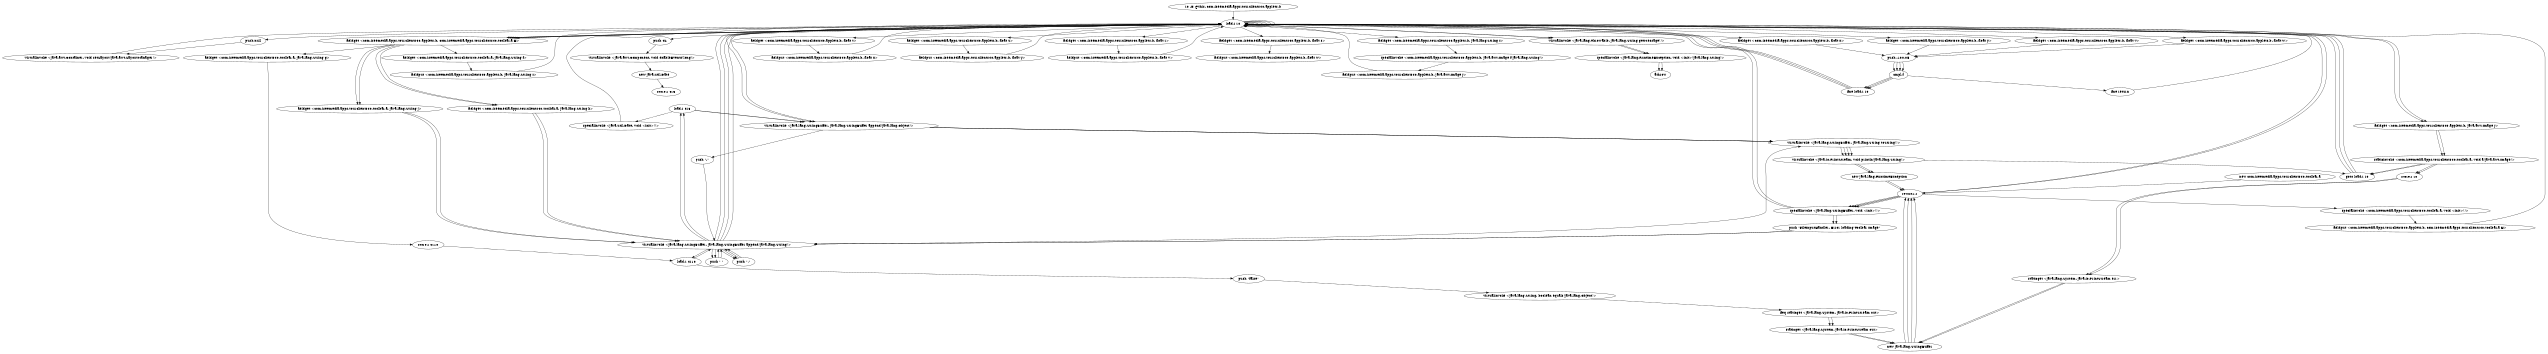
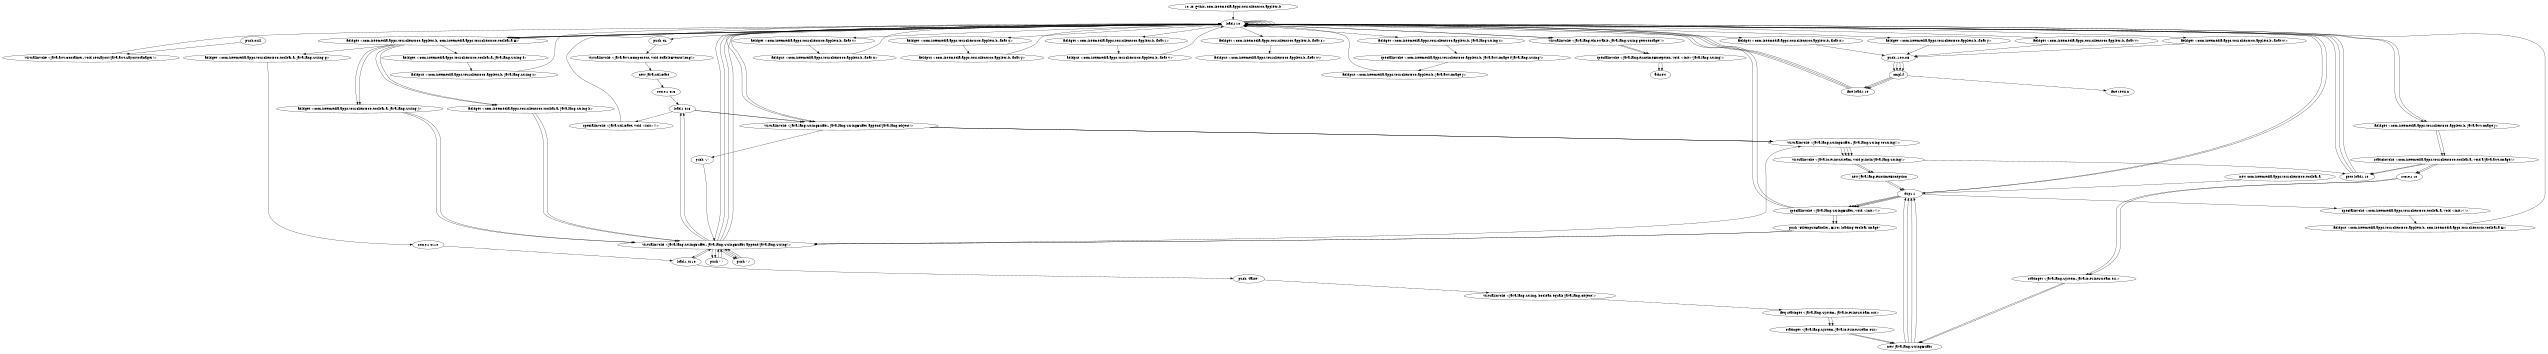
edge "ifne return" -> "load.r r0": removed
edge "load.r r0" -> "push null": removed
edge "store.r $r3" -> "load.r $r3": added
node "return1.r": label "return1.r" -> "dup1.r"
